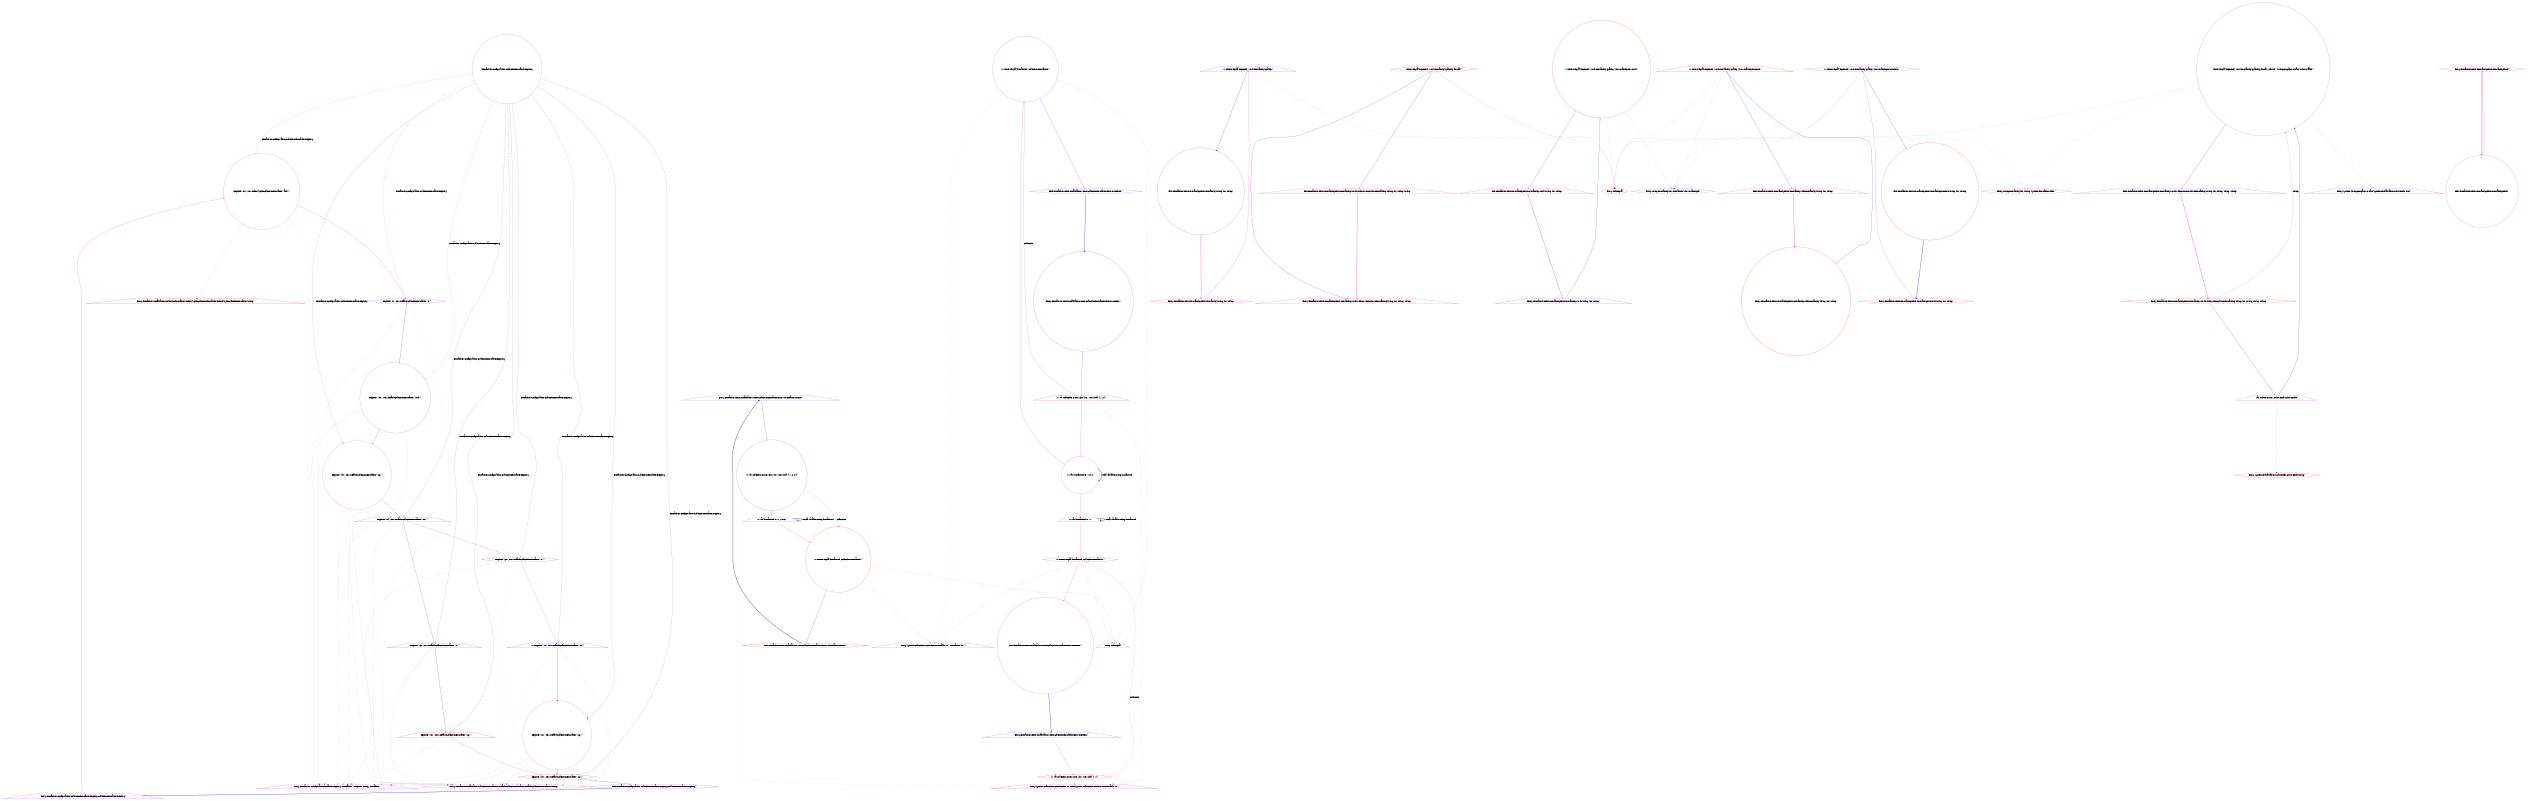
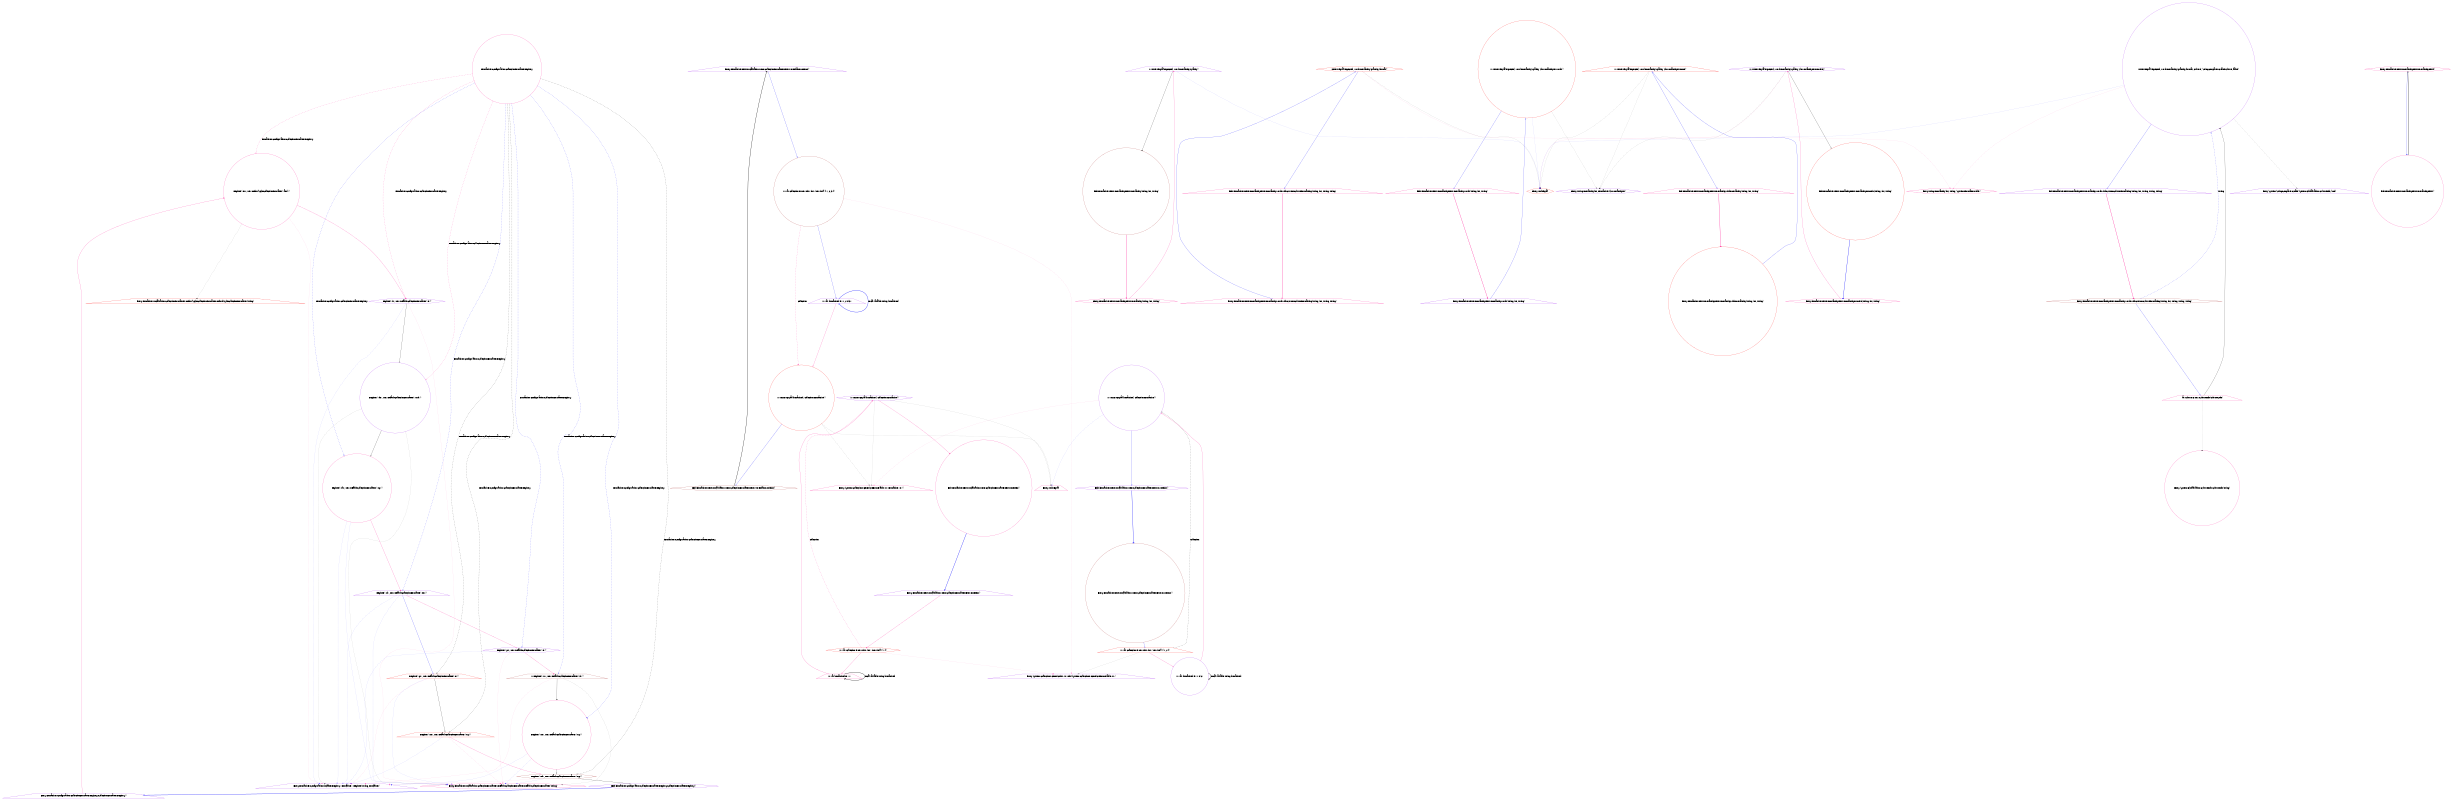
edge "Exit Humanizer.Tests.ToQuantityTests.ToQuantityTests()" -> "Entry Humanizer.Tests.ToQuantityTests.ToQuantityTests()": color deeppink -> black
node "Entry System.Globalization.CultureInfo.CultureInfo(string)": shape hexagon -> circle
edge "-1: var humanized = ''1 și 2''" -> "-1: var humanized = ''1''": now "-1: var collection = new List<int>(new int[] { 1 })" -> "-1: var humanized = ''1''"
